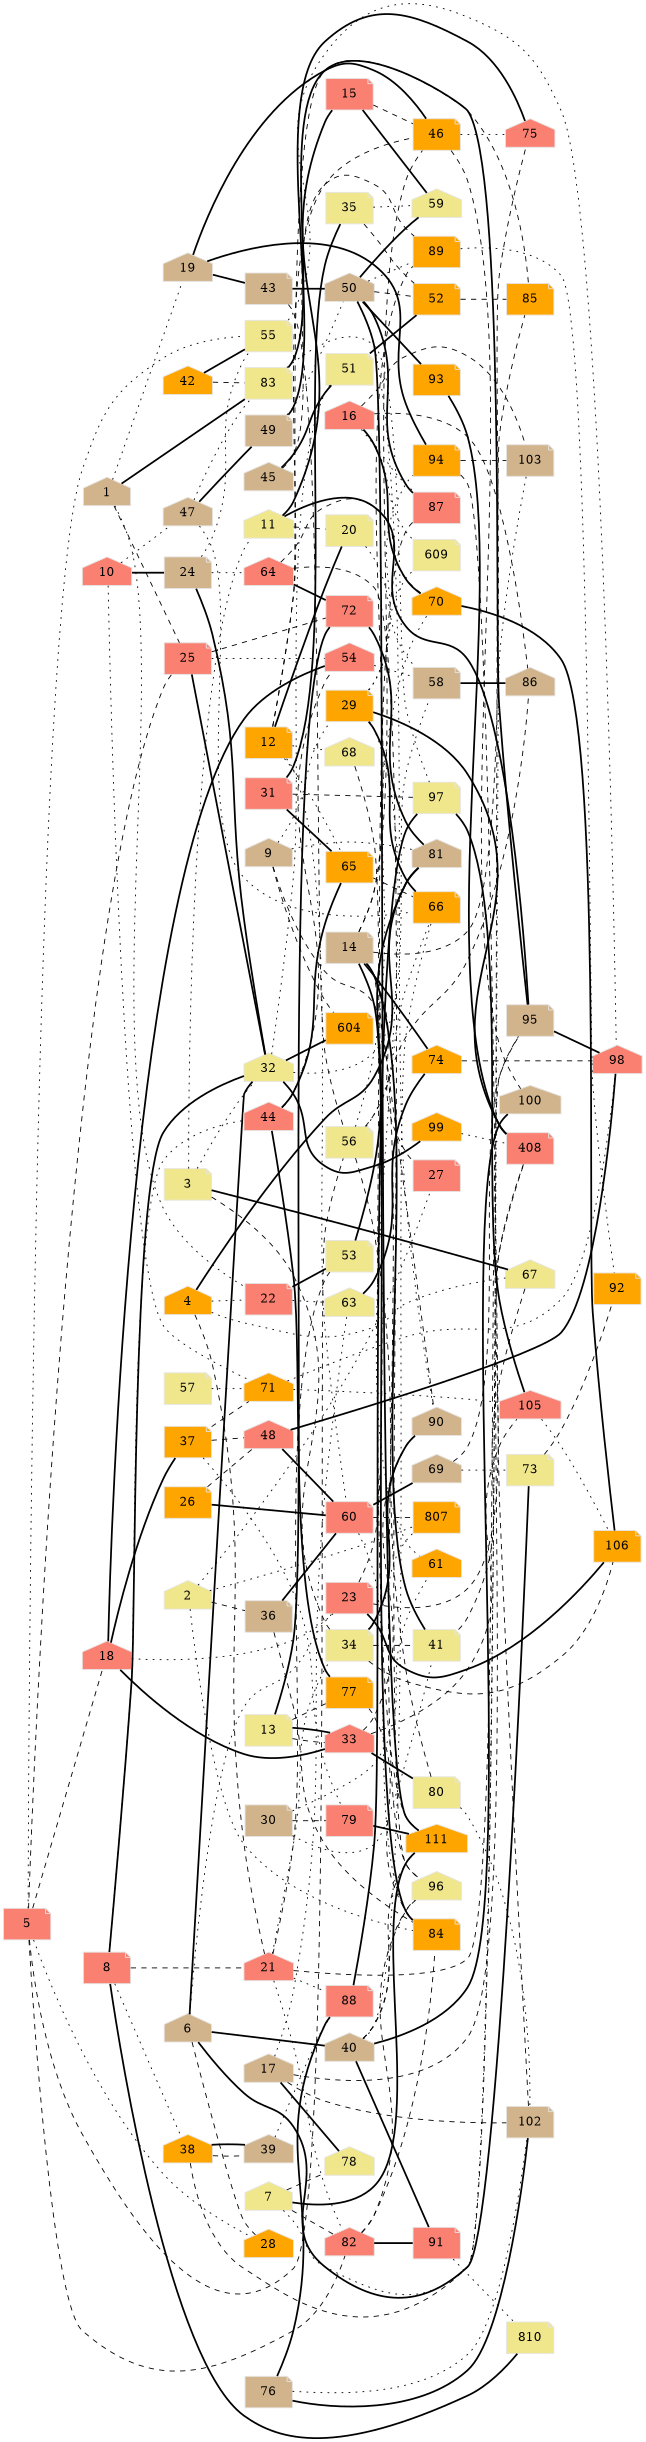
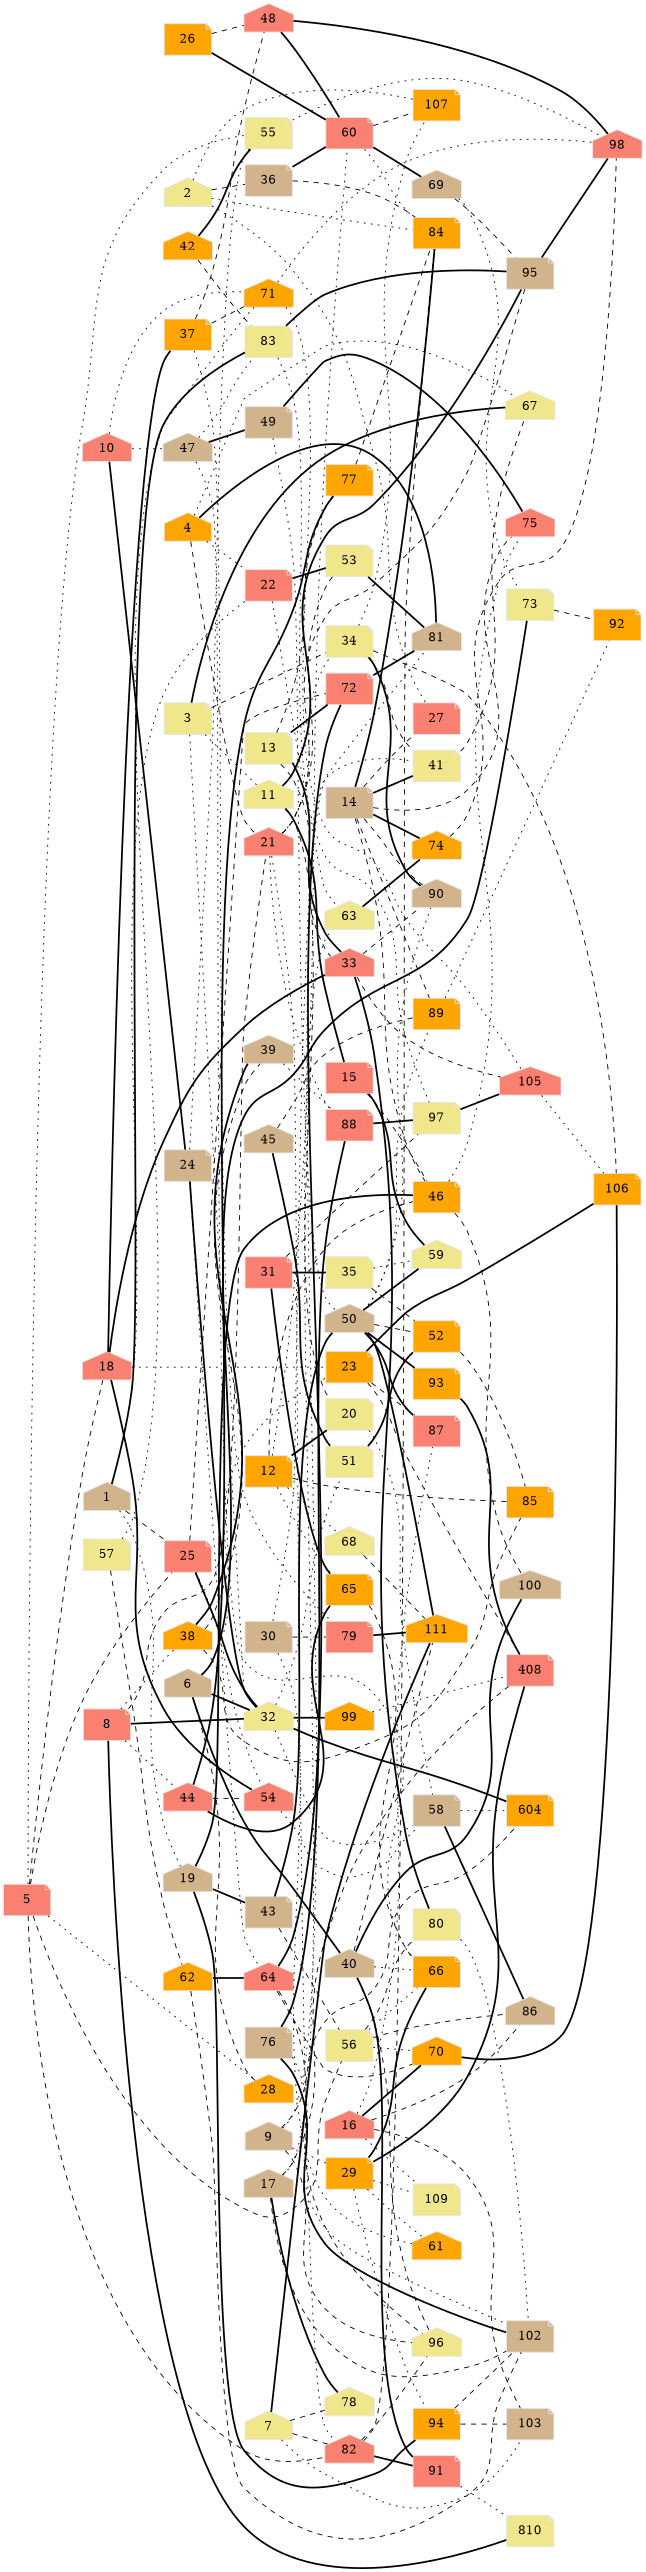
node "609": label "609" -> "109"
node "807": label "807" -> "107"
node "23": fillcolor salmon -> orange
edge "58" -- "604": added
node "62": added
